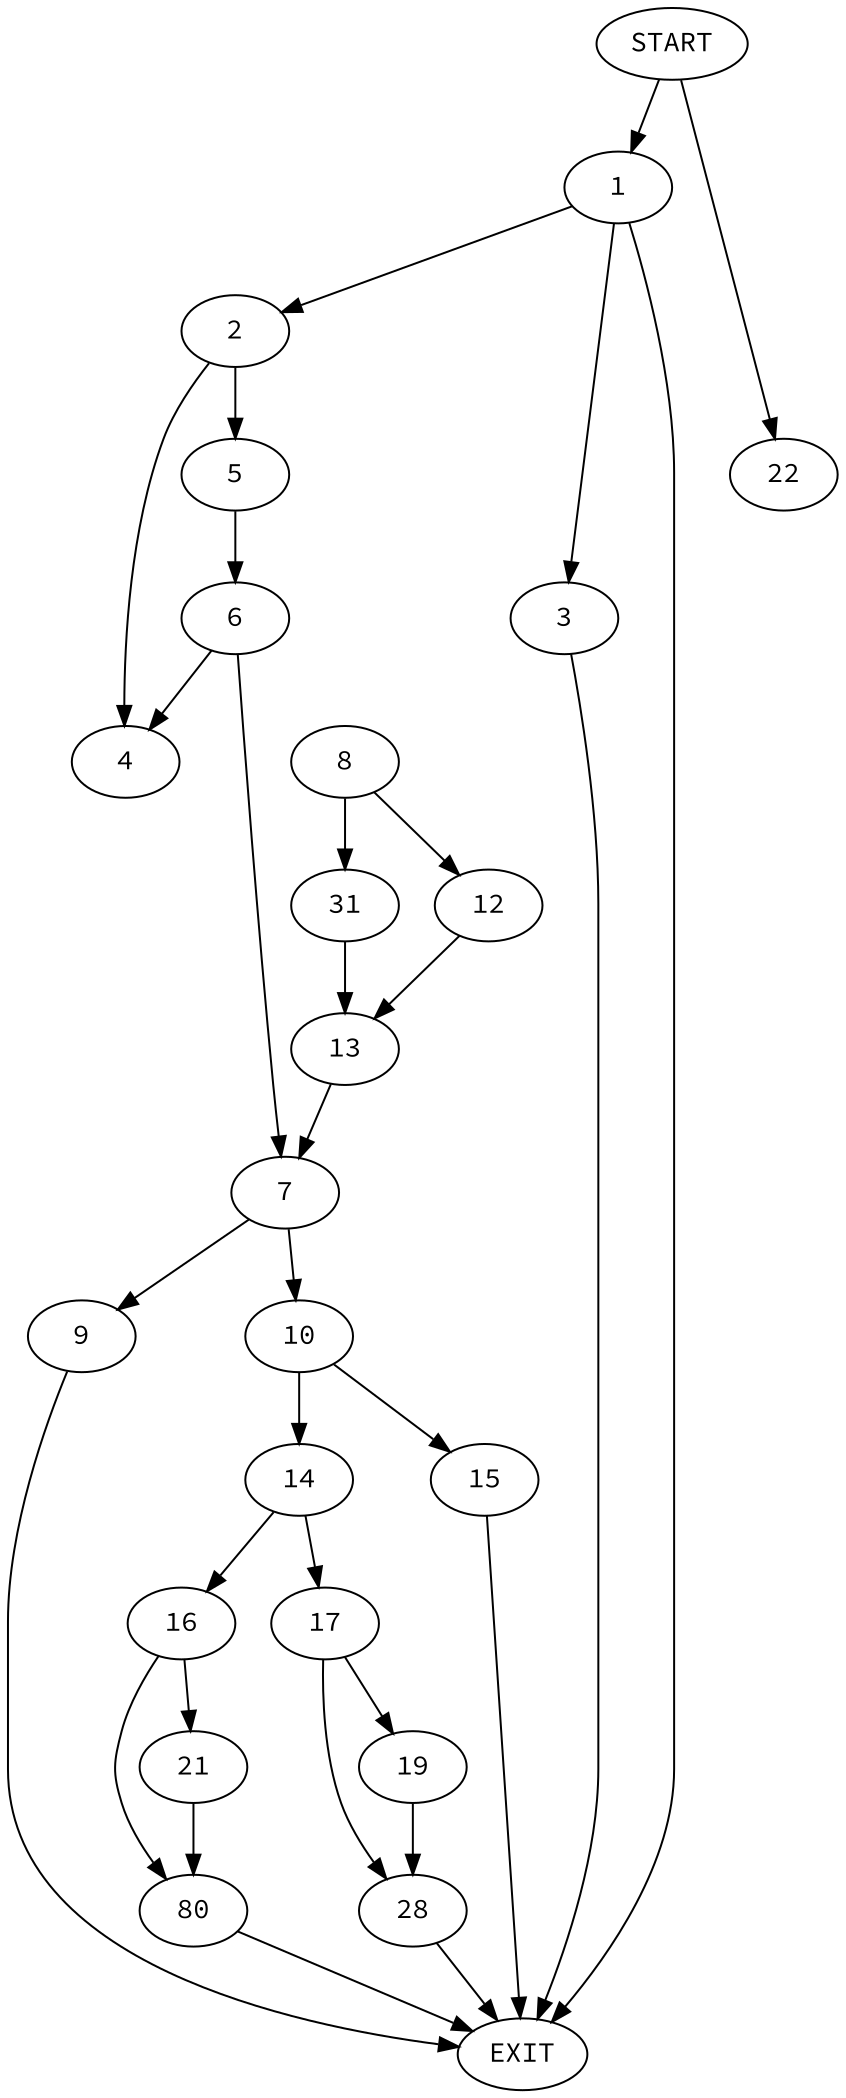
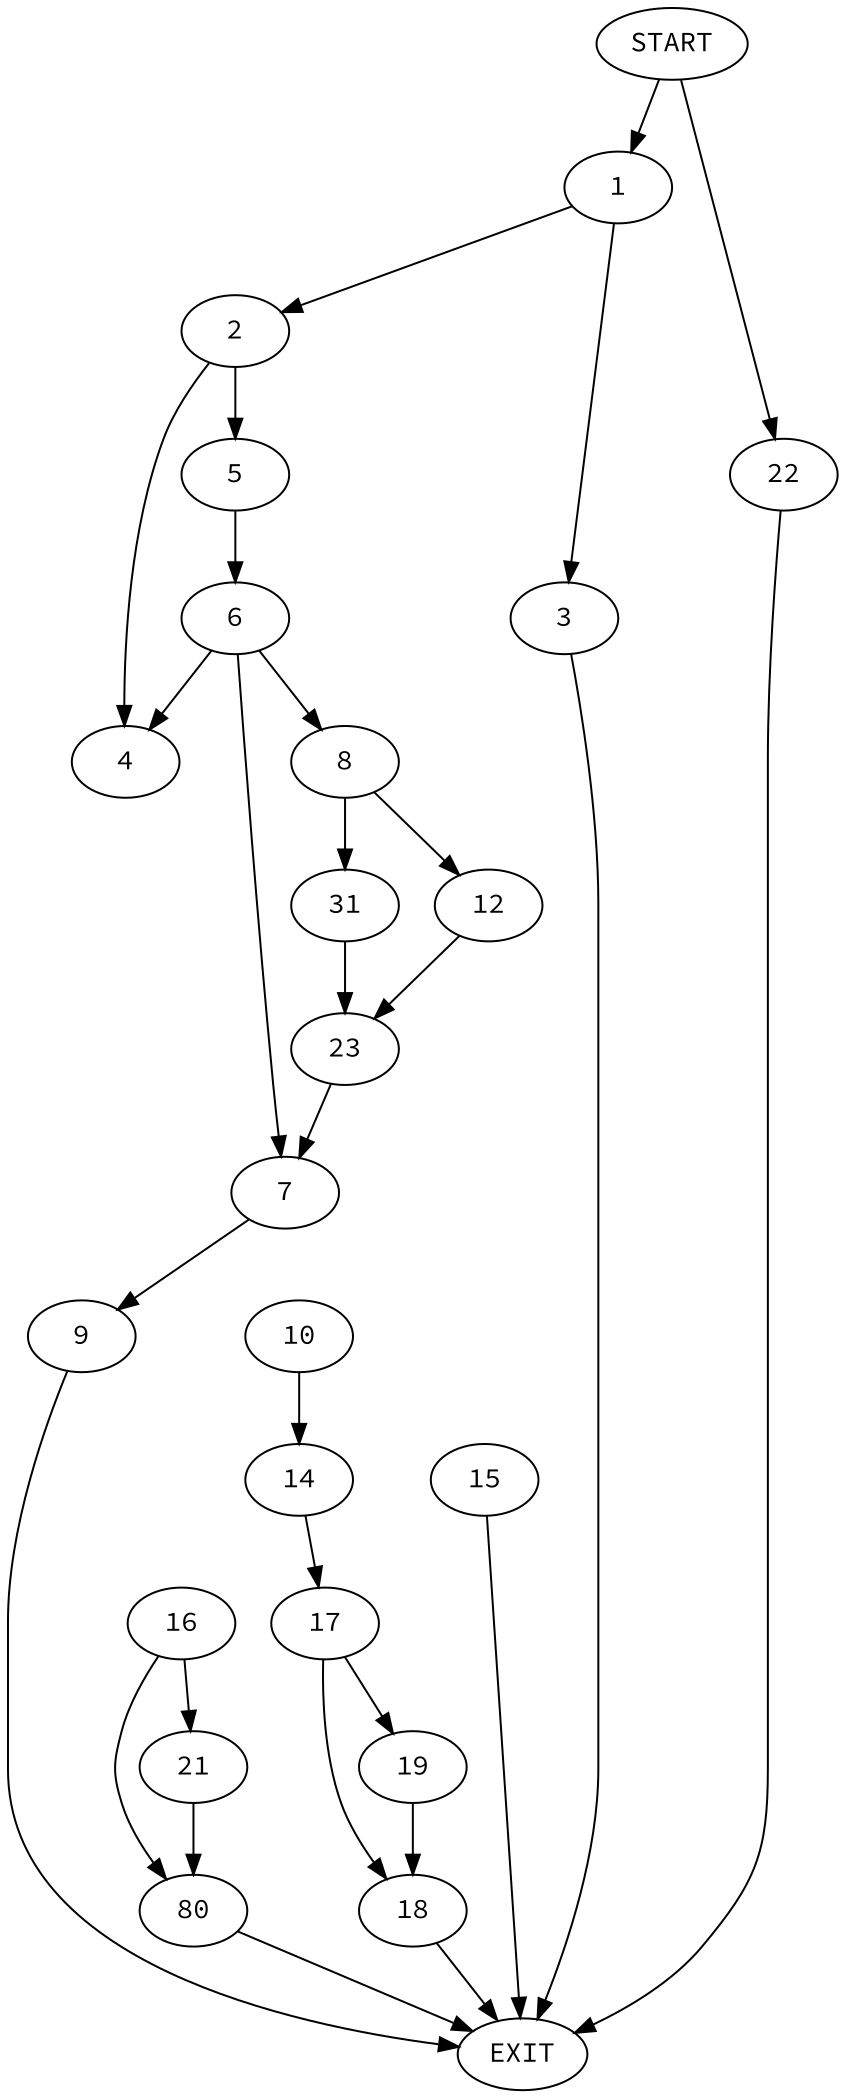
edge "6" -> "8": added
node "13": label "13" -> "23"
edge "1" -> "EXIT": now "22" -> "EXIT"
edge "7" -> "10": removed
edge "10" -> "15": removed
edge "14" -> "16": removed
node "28": label "28" -> "18"
